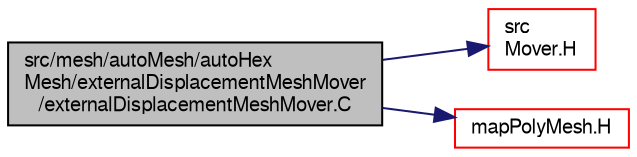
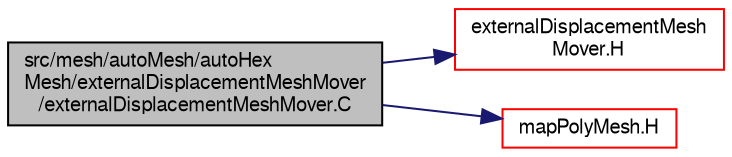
node "src Mover.H": label "src Mover.H" -> "externalDisplacementMesh Mover.H"
